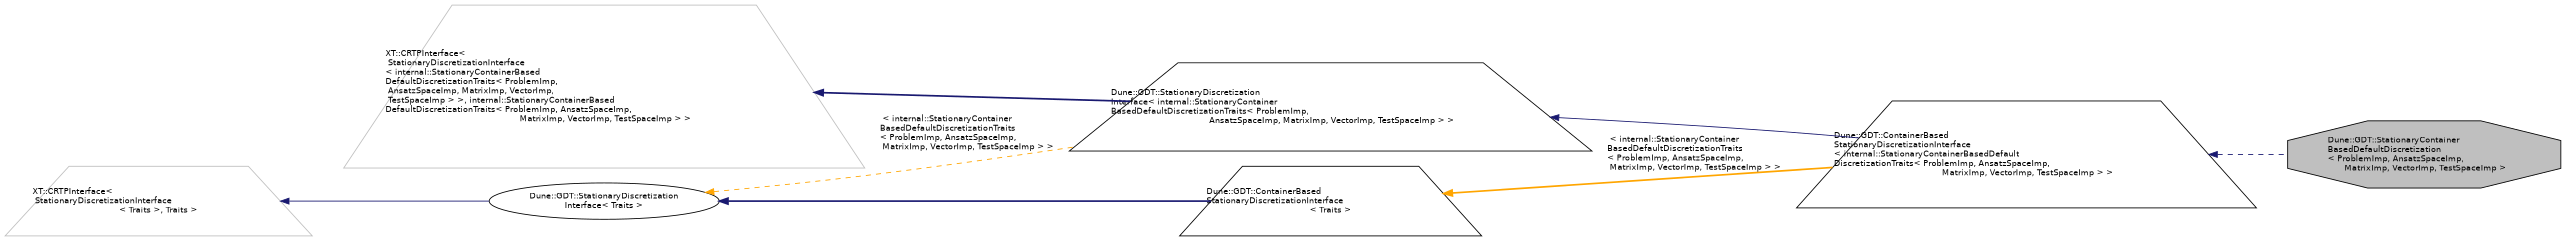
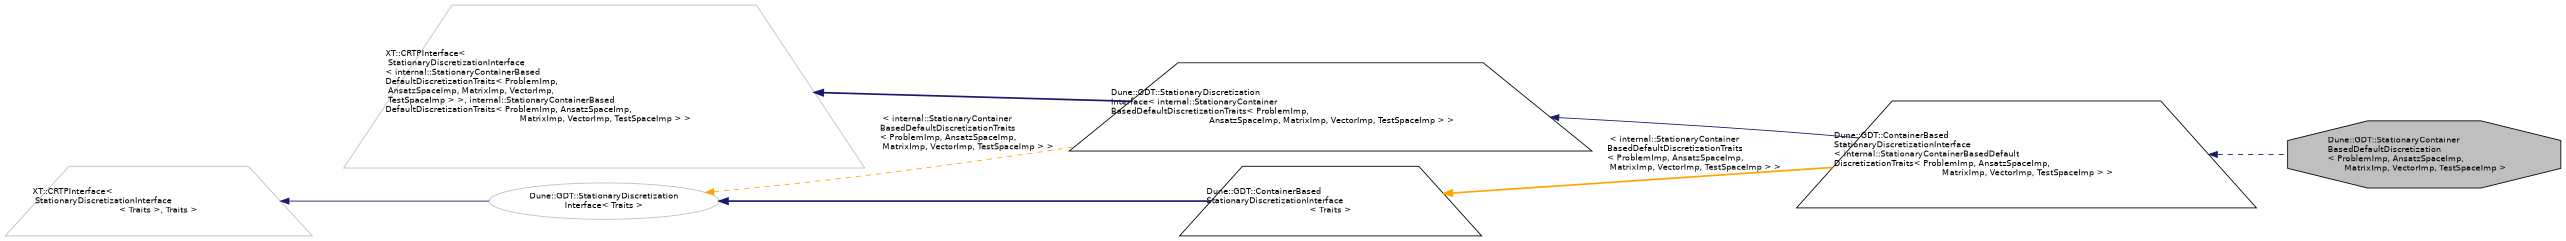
node "Dune::GDT::StationaryDiscretization Interface< Traits >": color black -> grey75
